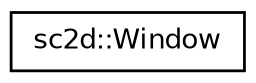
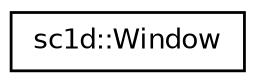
node "sc2d::Window": label "sc2d::Window" -> "sc1d::Window"
